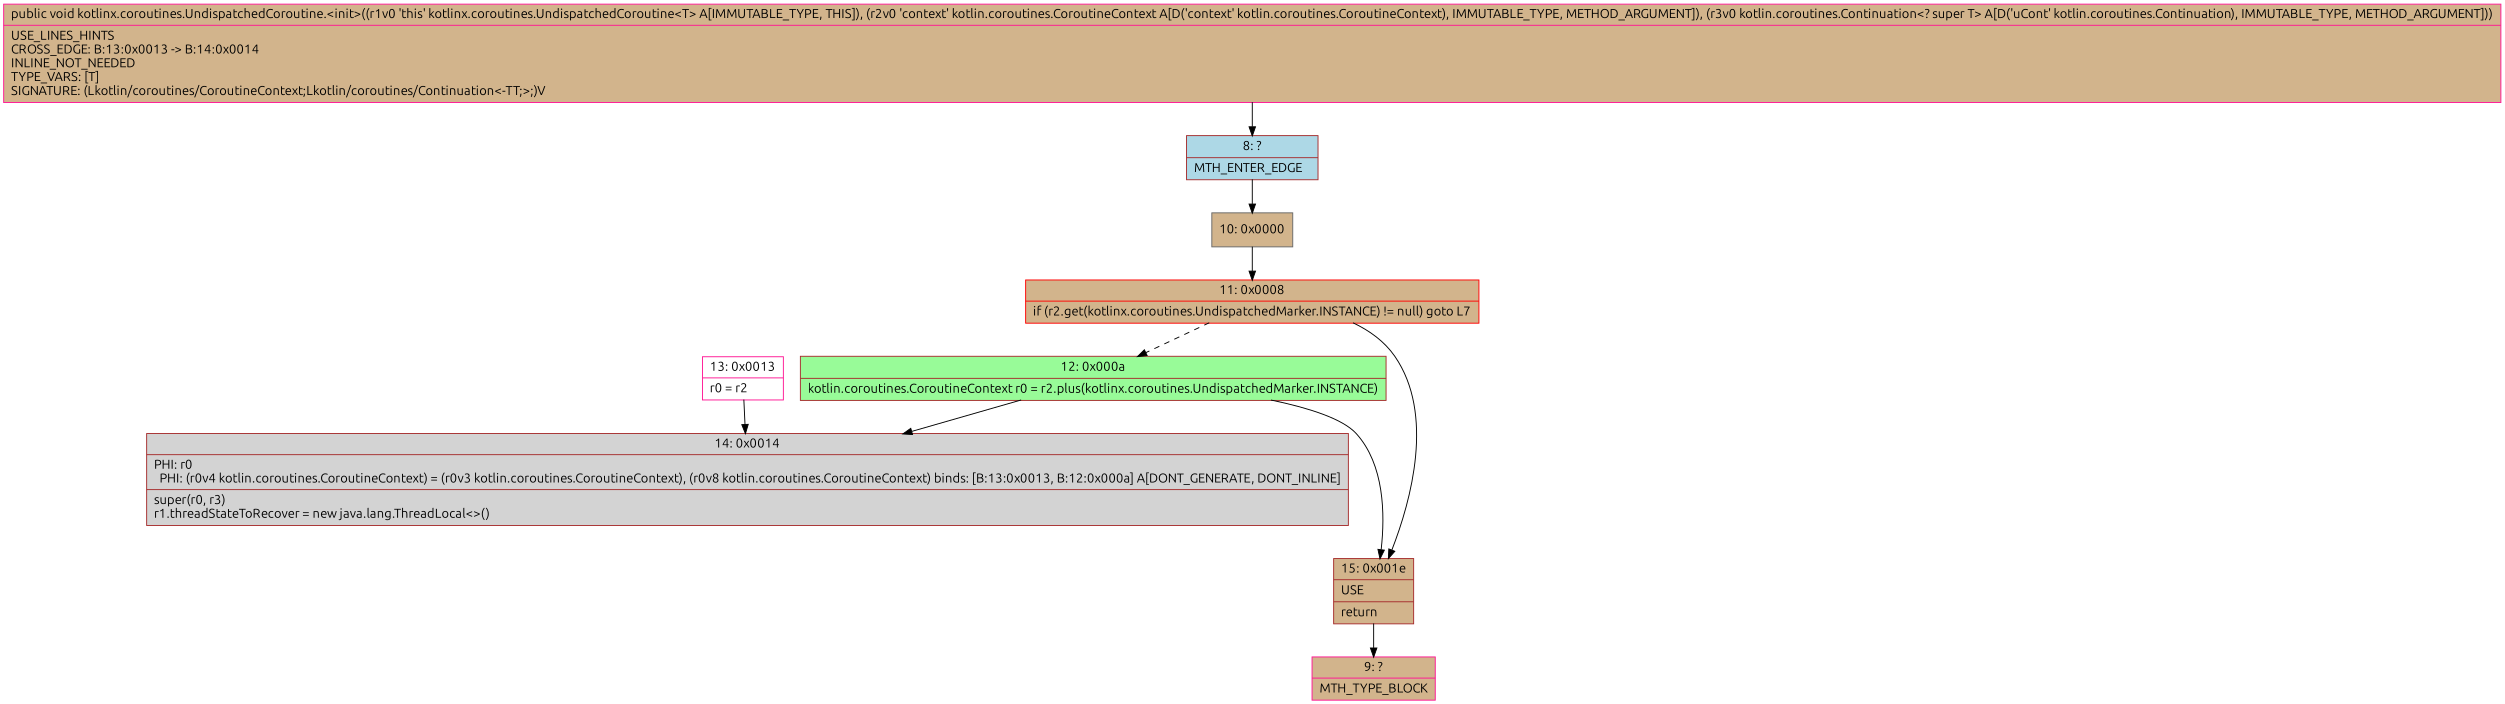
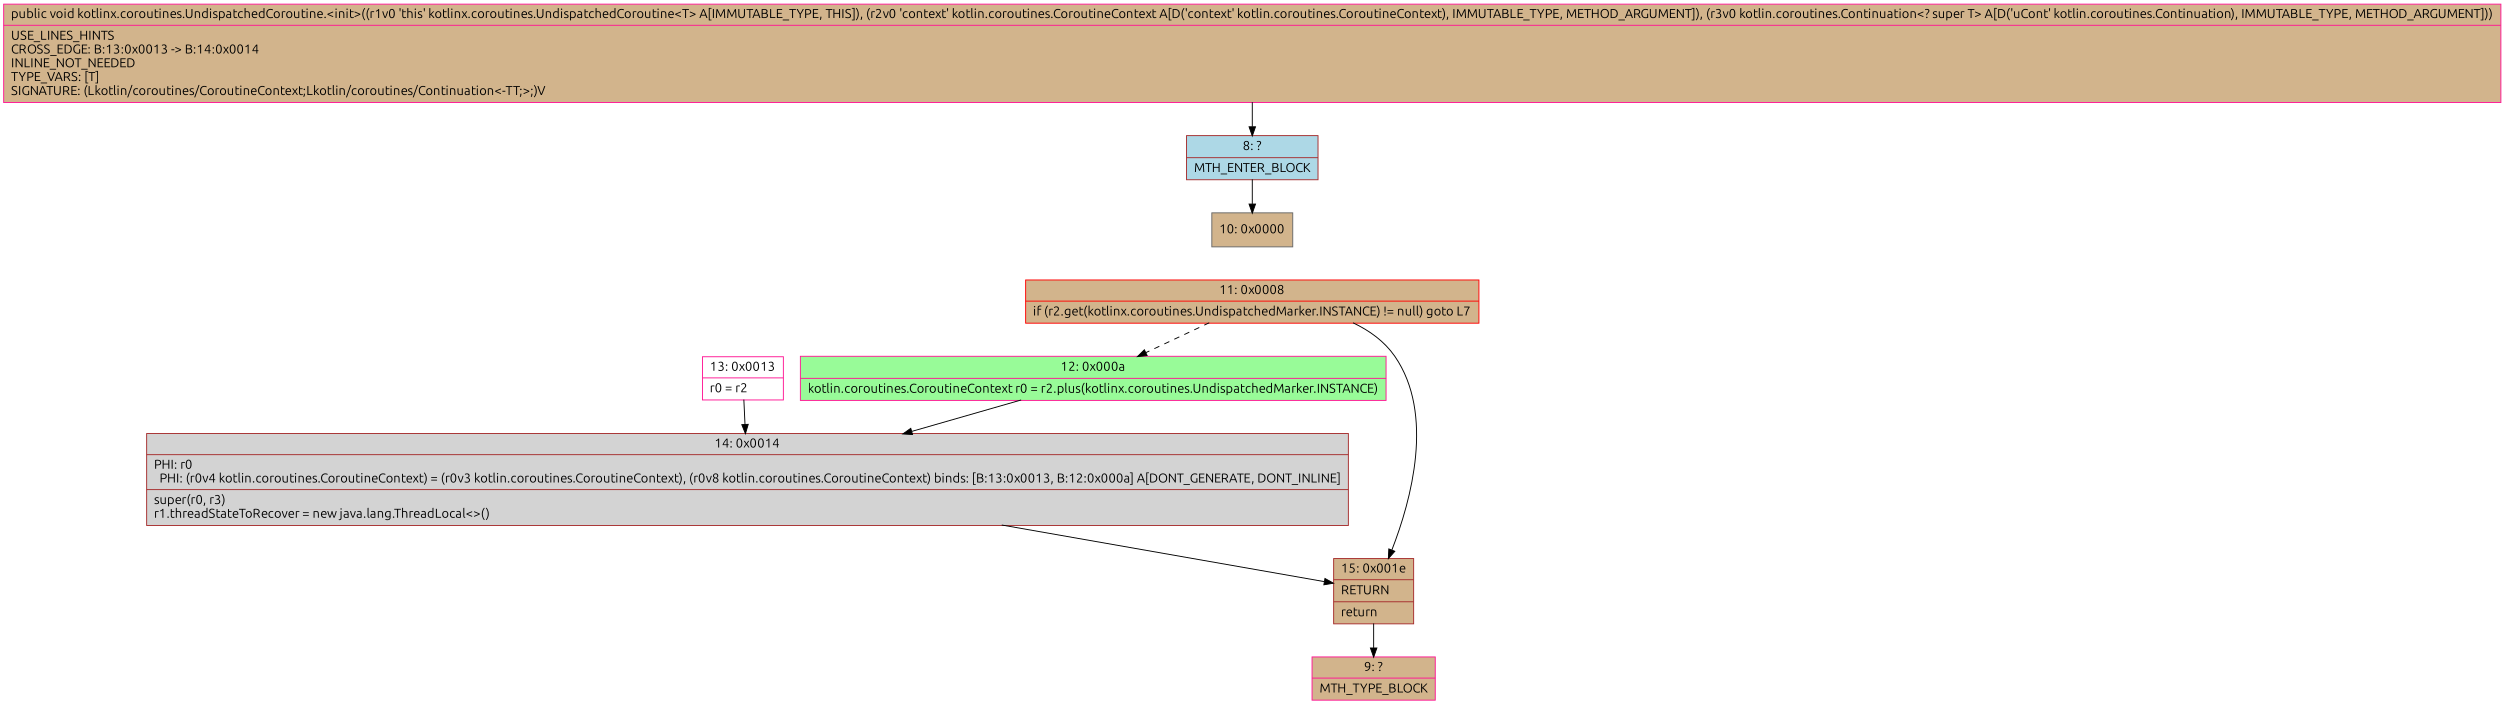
node "8: ?": text "MTH_ENTER_EDGE" -> "MTH_ENTER_BLOCK"
edge "10: 0x0000" -> "11: 0x0008": removed
node "12: 0x000a": color brown -> deeppink
edge "12: 0x000a" -> "15: 0x001e": now "14: 0x0014" -> "15: 0x001e"
node "15: 0x001e": text "USE" -> "RETURN"
